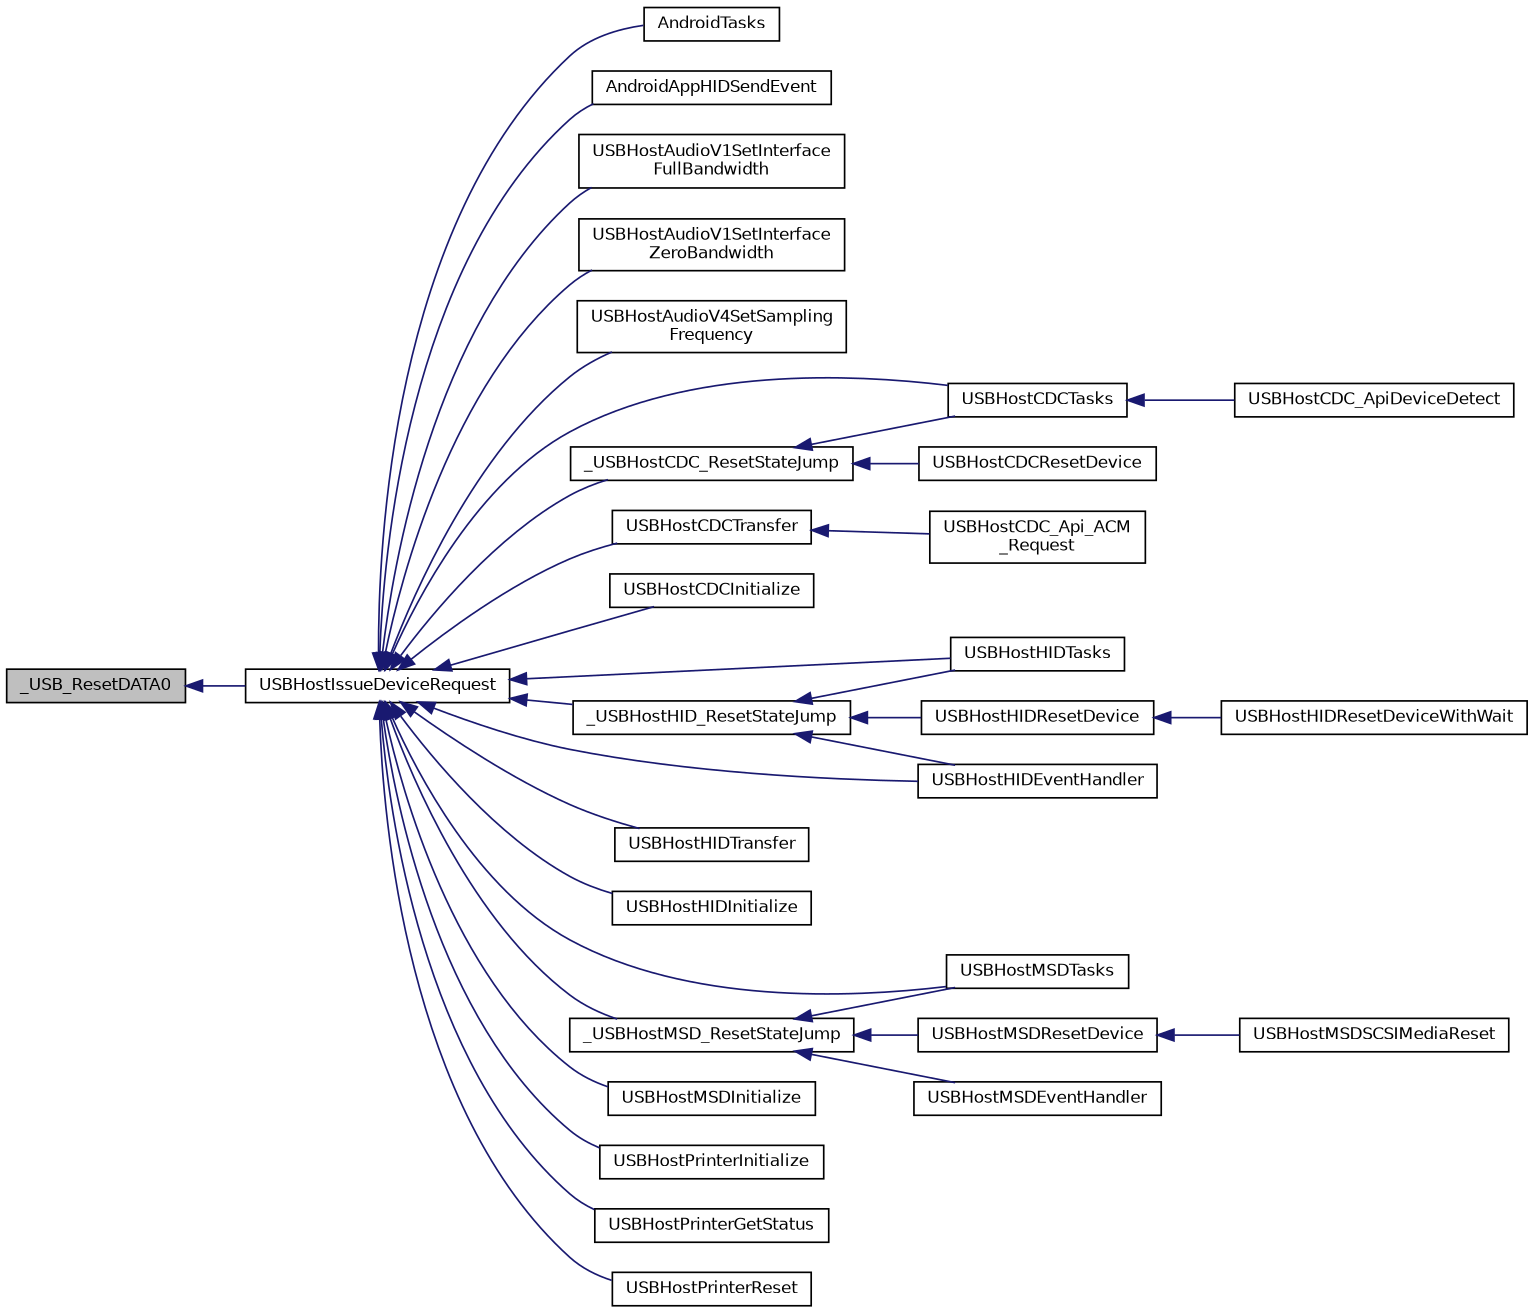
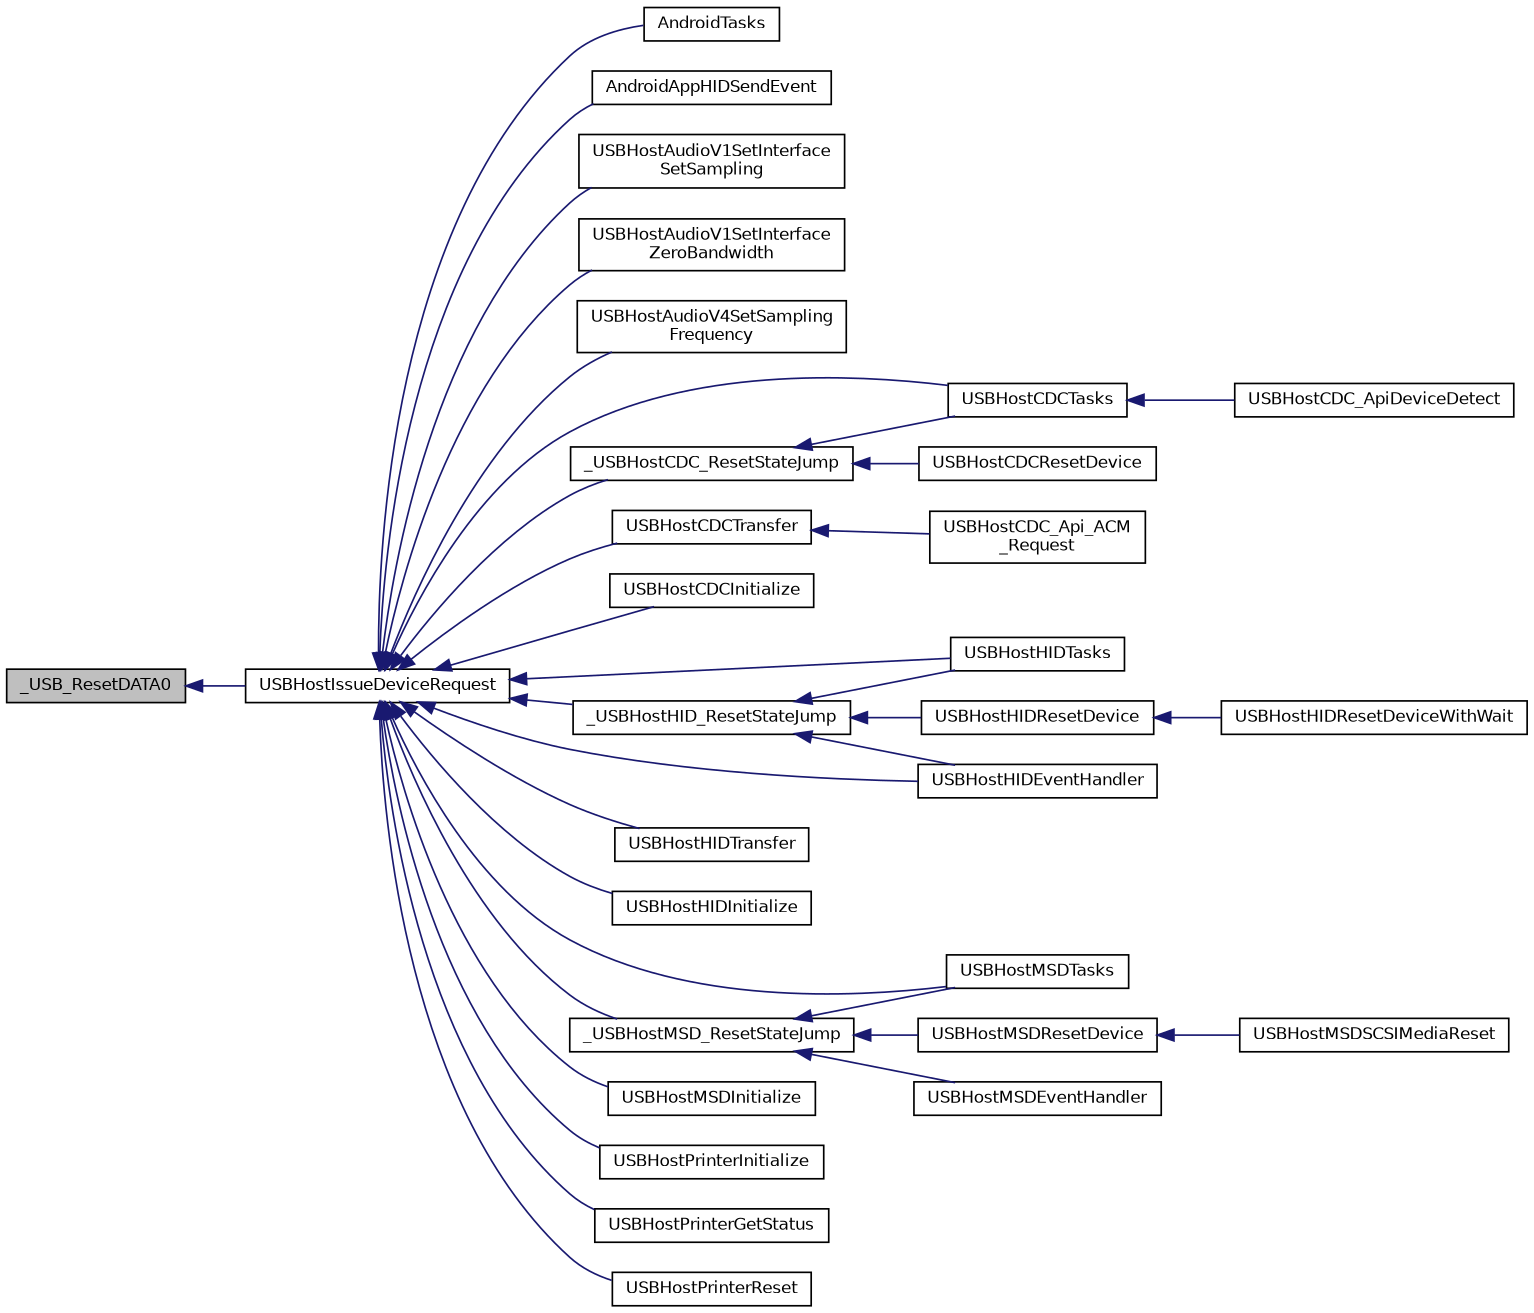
node "USBHostAudioV1SetInterface FullBandwidth": label "USBHostAudioV1SetInterface FullBandwidth" -> "USBHostAudioV1SetInterface SetSampling"
